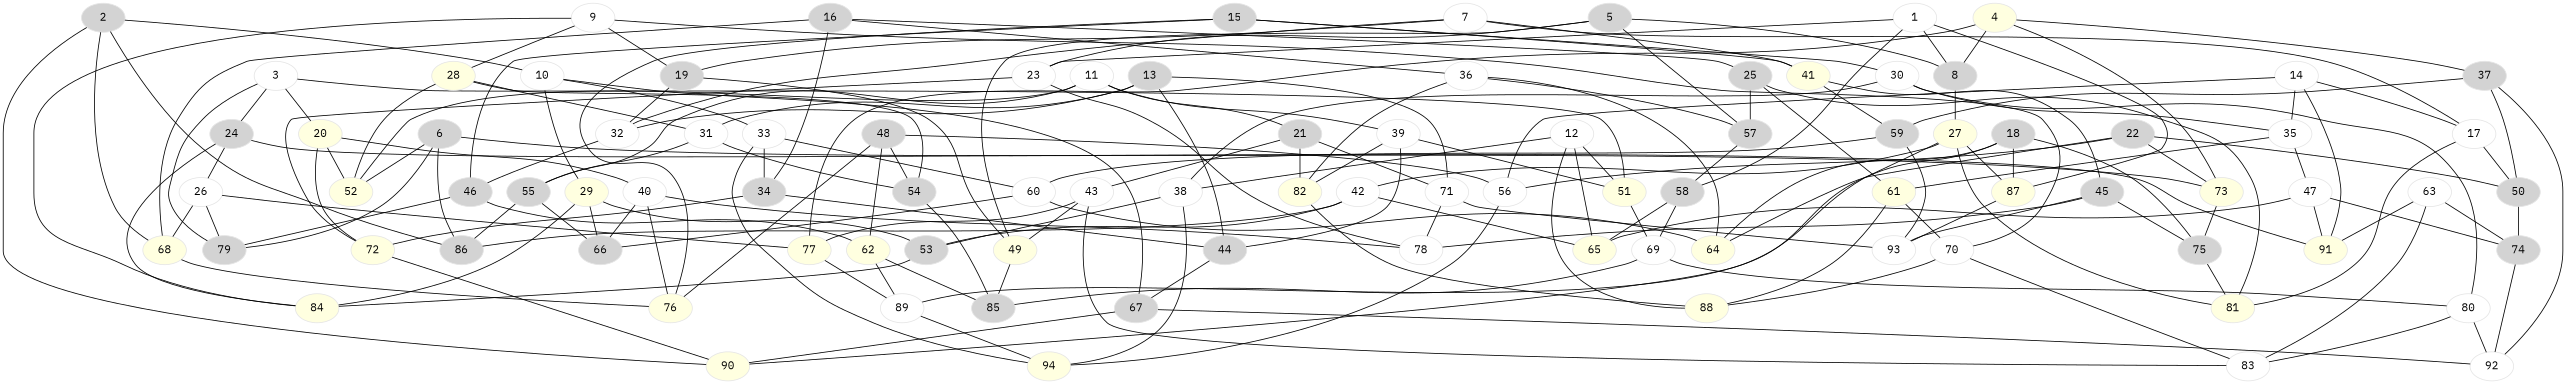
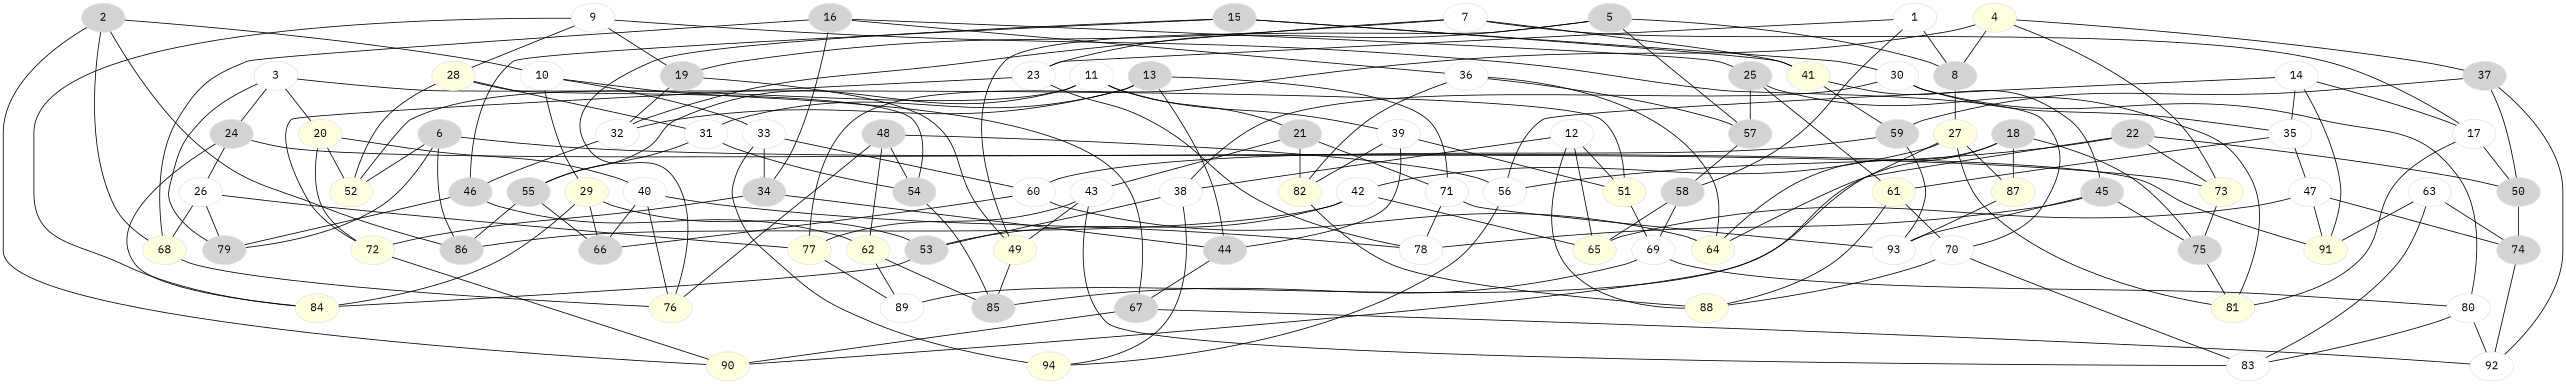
edge "1" -- "87": removed
edge "89" -- "94": removed
